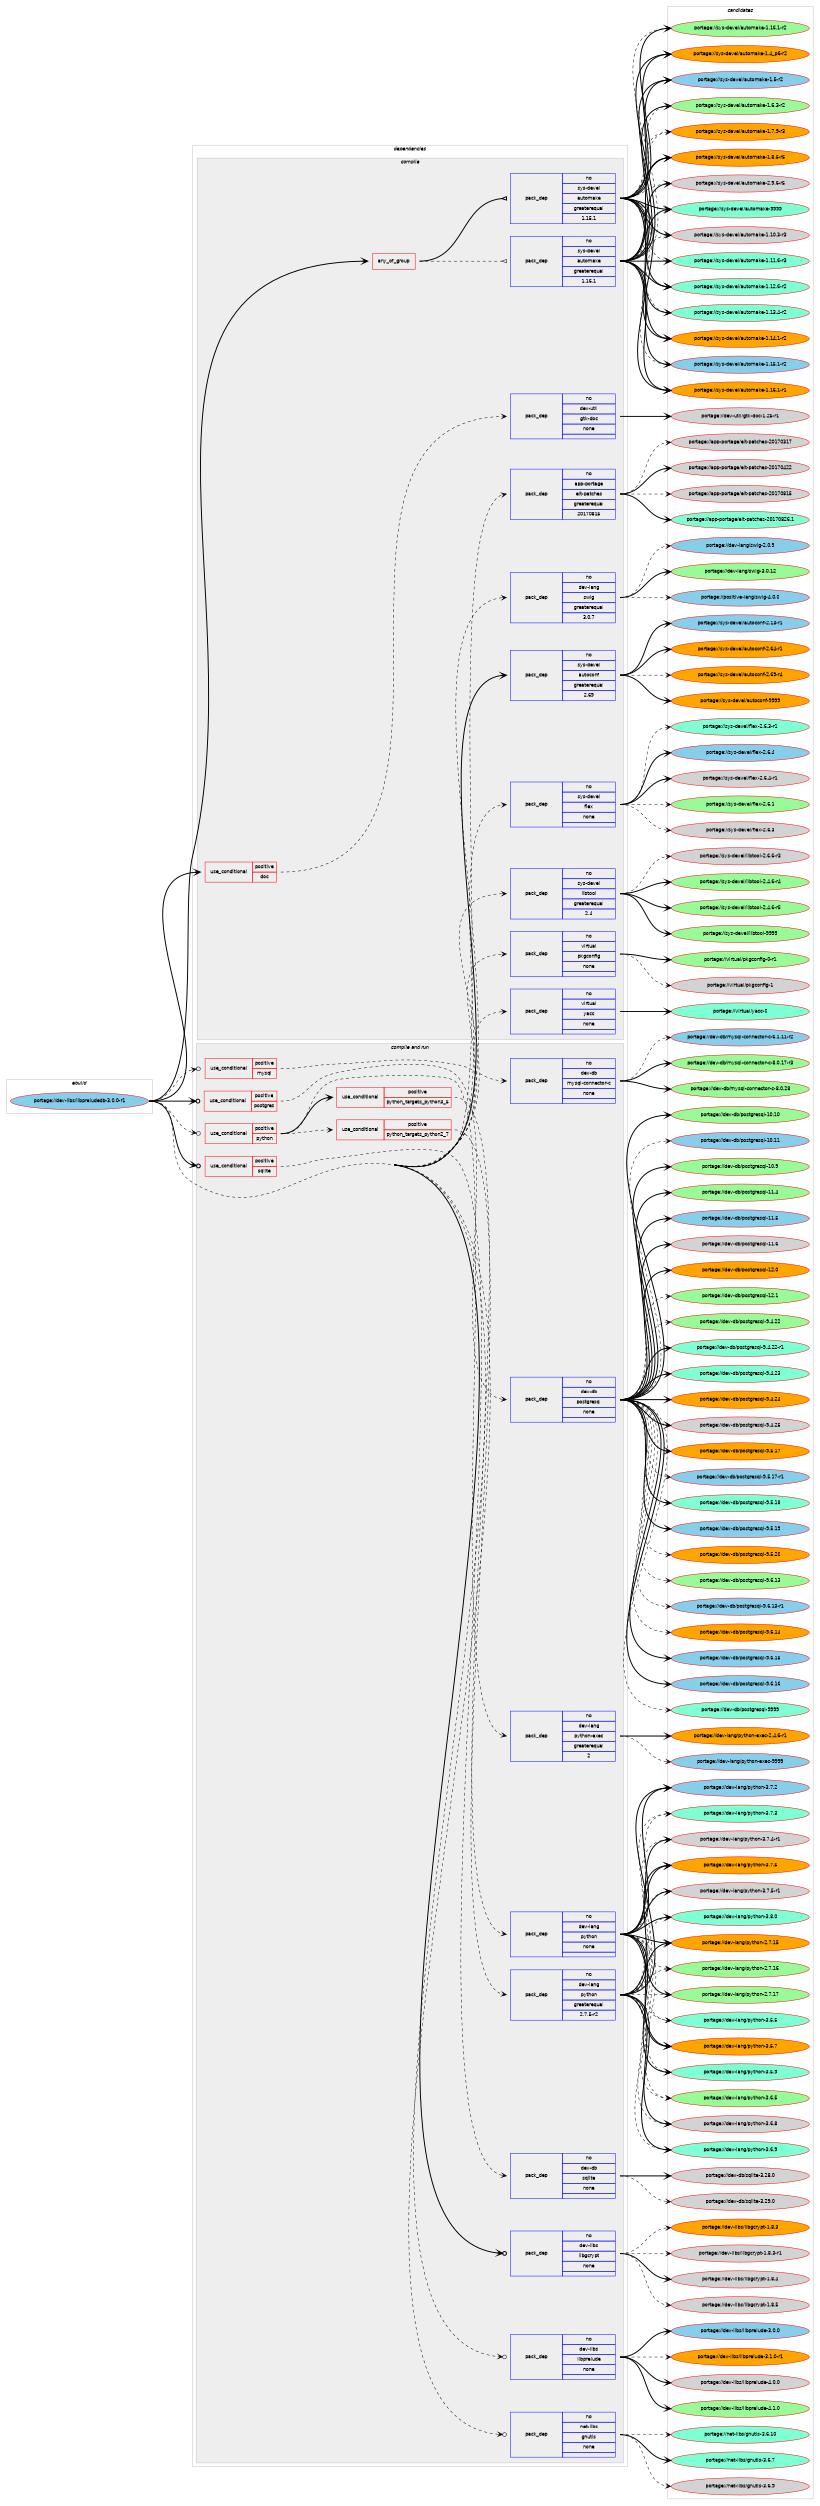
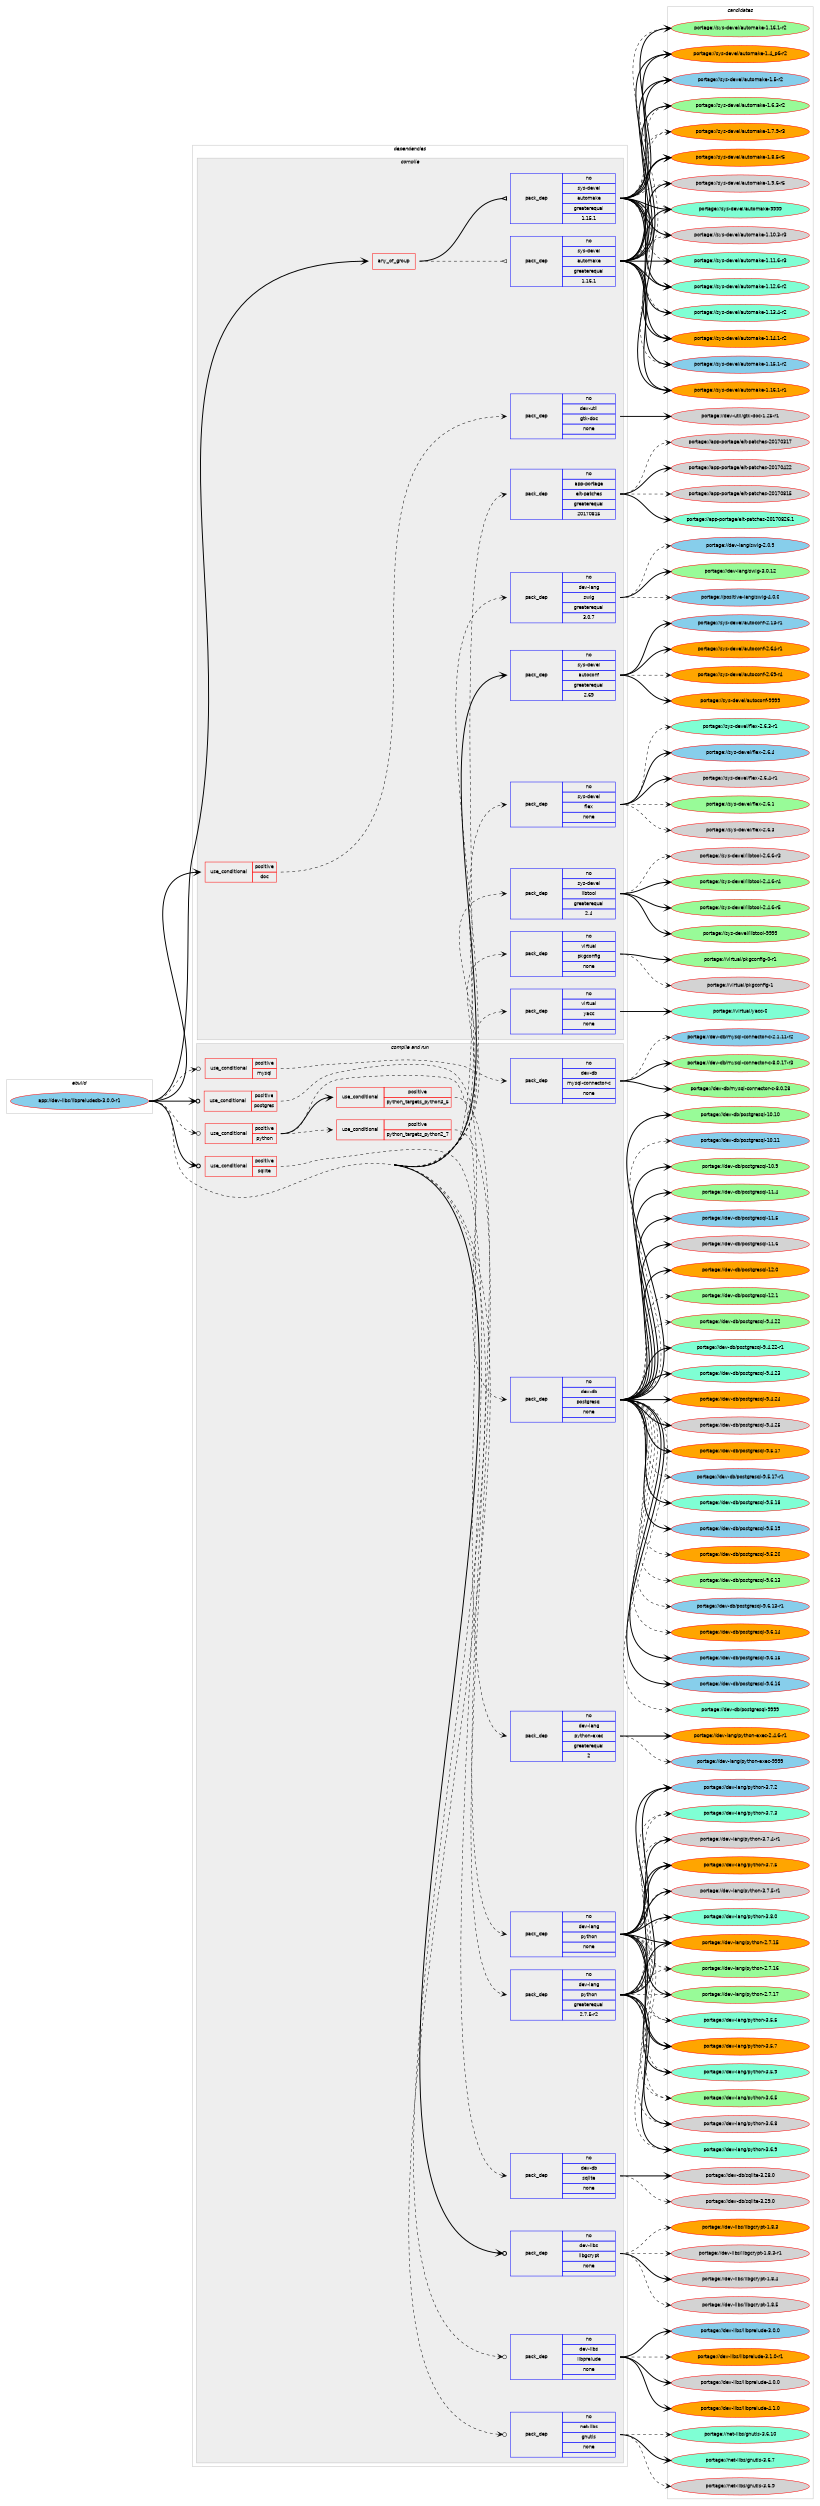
node "portage://sys-devel/automake-2.9.6-r5": label "portage://sys-devel/automake-2.9.6-r5" -> "portage://sys-devel/automake-1.9.6-r5"
node "portage://dev-db/mysql-connector-c-6.1.11-r2": label "portage://dev-db/mysql-connector-c-6.1.11-r2" -> "portage://dev-db/mysql-connector-c-2.1.11-r2"
node "portage://dev-libs/libpreludedb-3.0.0-r1": label "portage://dev-libs/libpreludedb-3.0.0-r1" -> "app://dev-libs/libpreludedb-3.0.0-r1"
node "portage://dev-libs/libprelude-4.1.0": fillcolor palegreen -> orange
